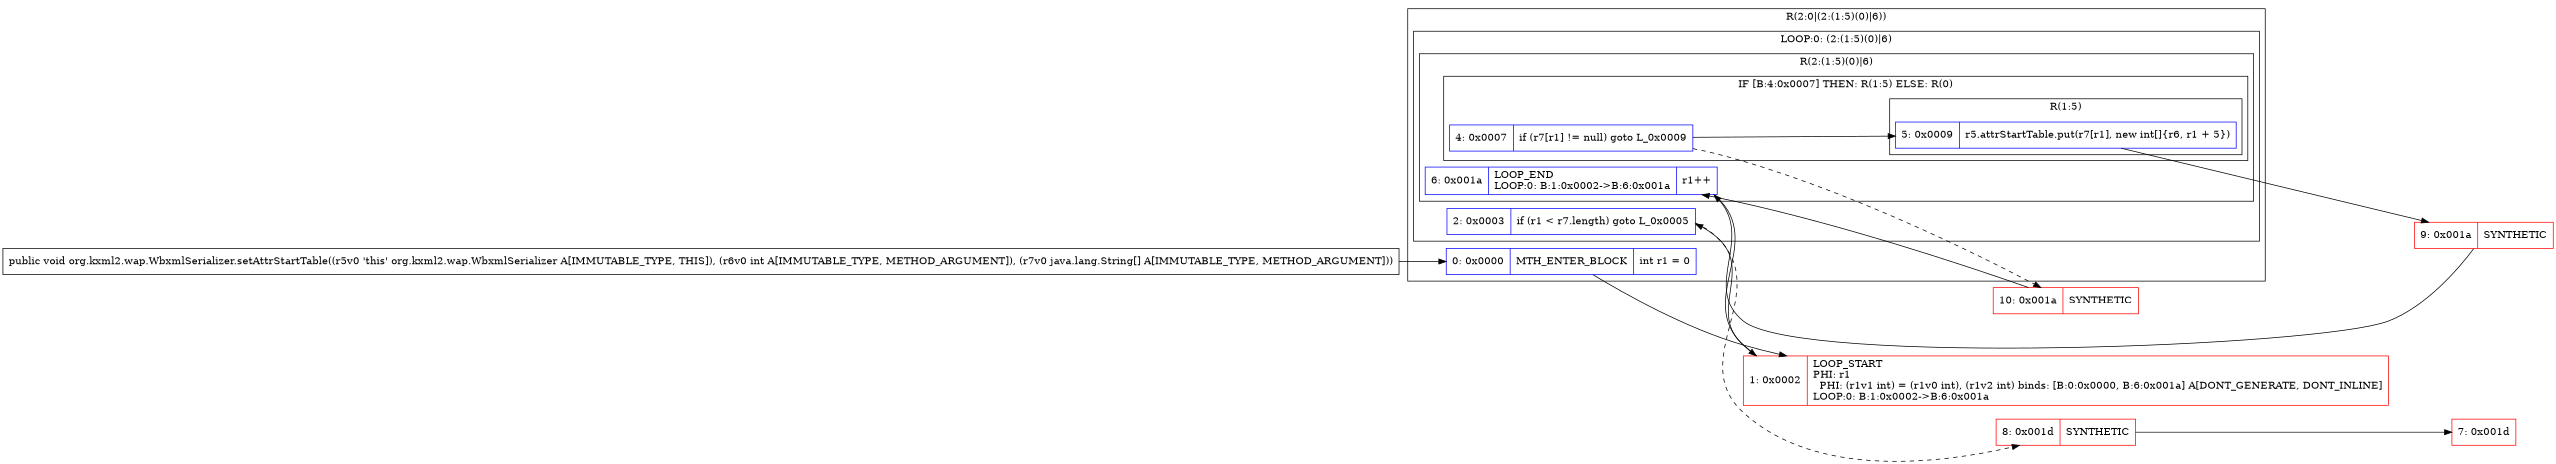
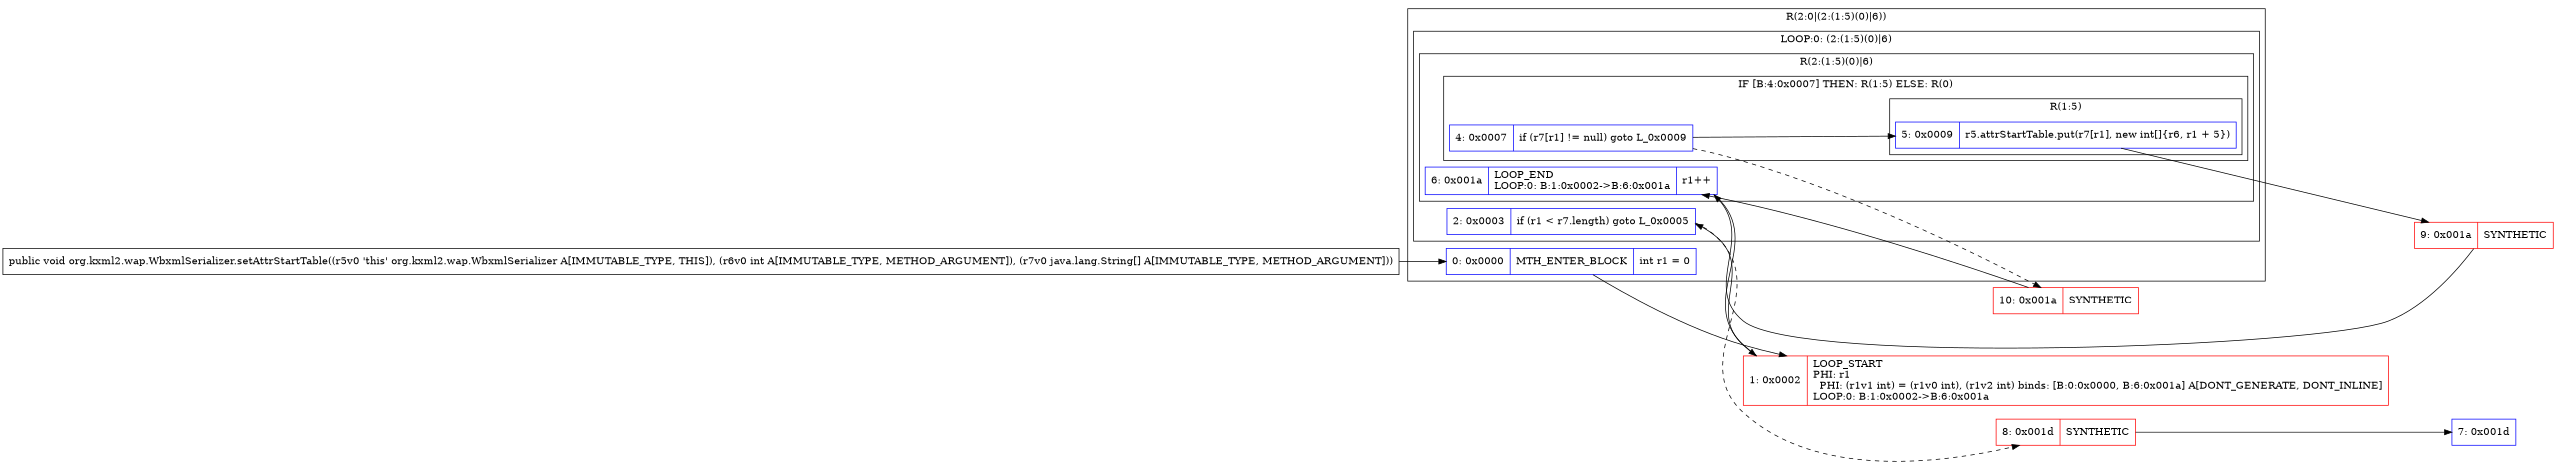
node "7: 0x001d": color red -> blue
